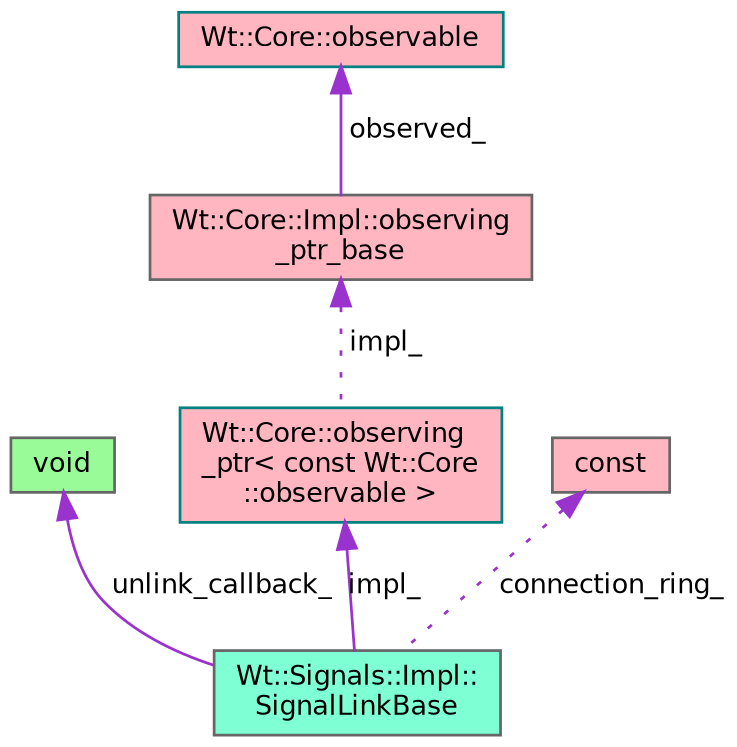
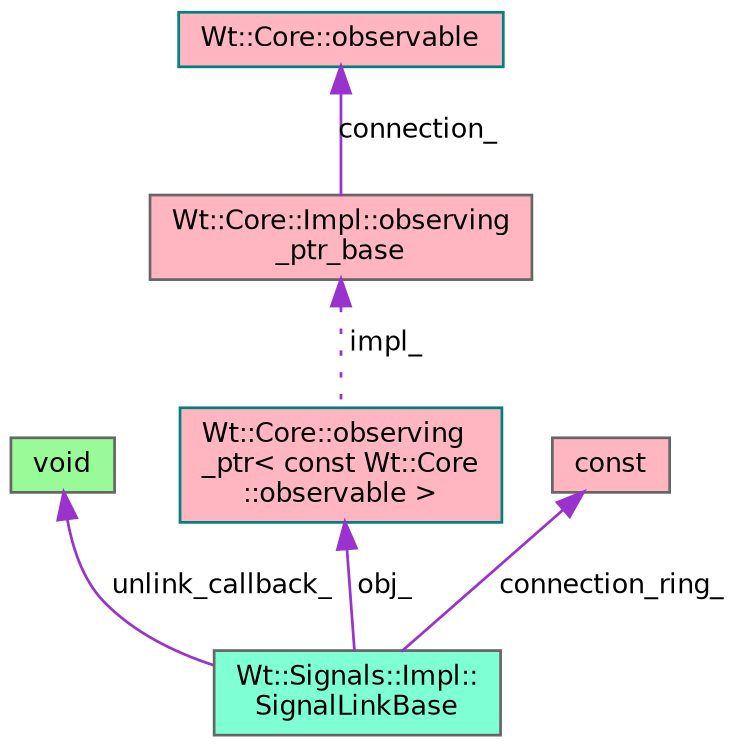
edge "Wt::Core::Impl::observing _ptr_base" -> "Wt::Core::observable": label " observed_" -> " connection_"
edge "Wt::Signals::Impl:: SignalLinkBase" -> "const": style dotted -> solid
edge "Wt::Signals::Impl:: SignalLinkBase" -> "Wt::Core::observing _ptr< const Wt::Core ::observable >": label " impl_" -> " obj_"
